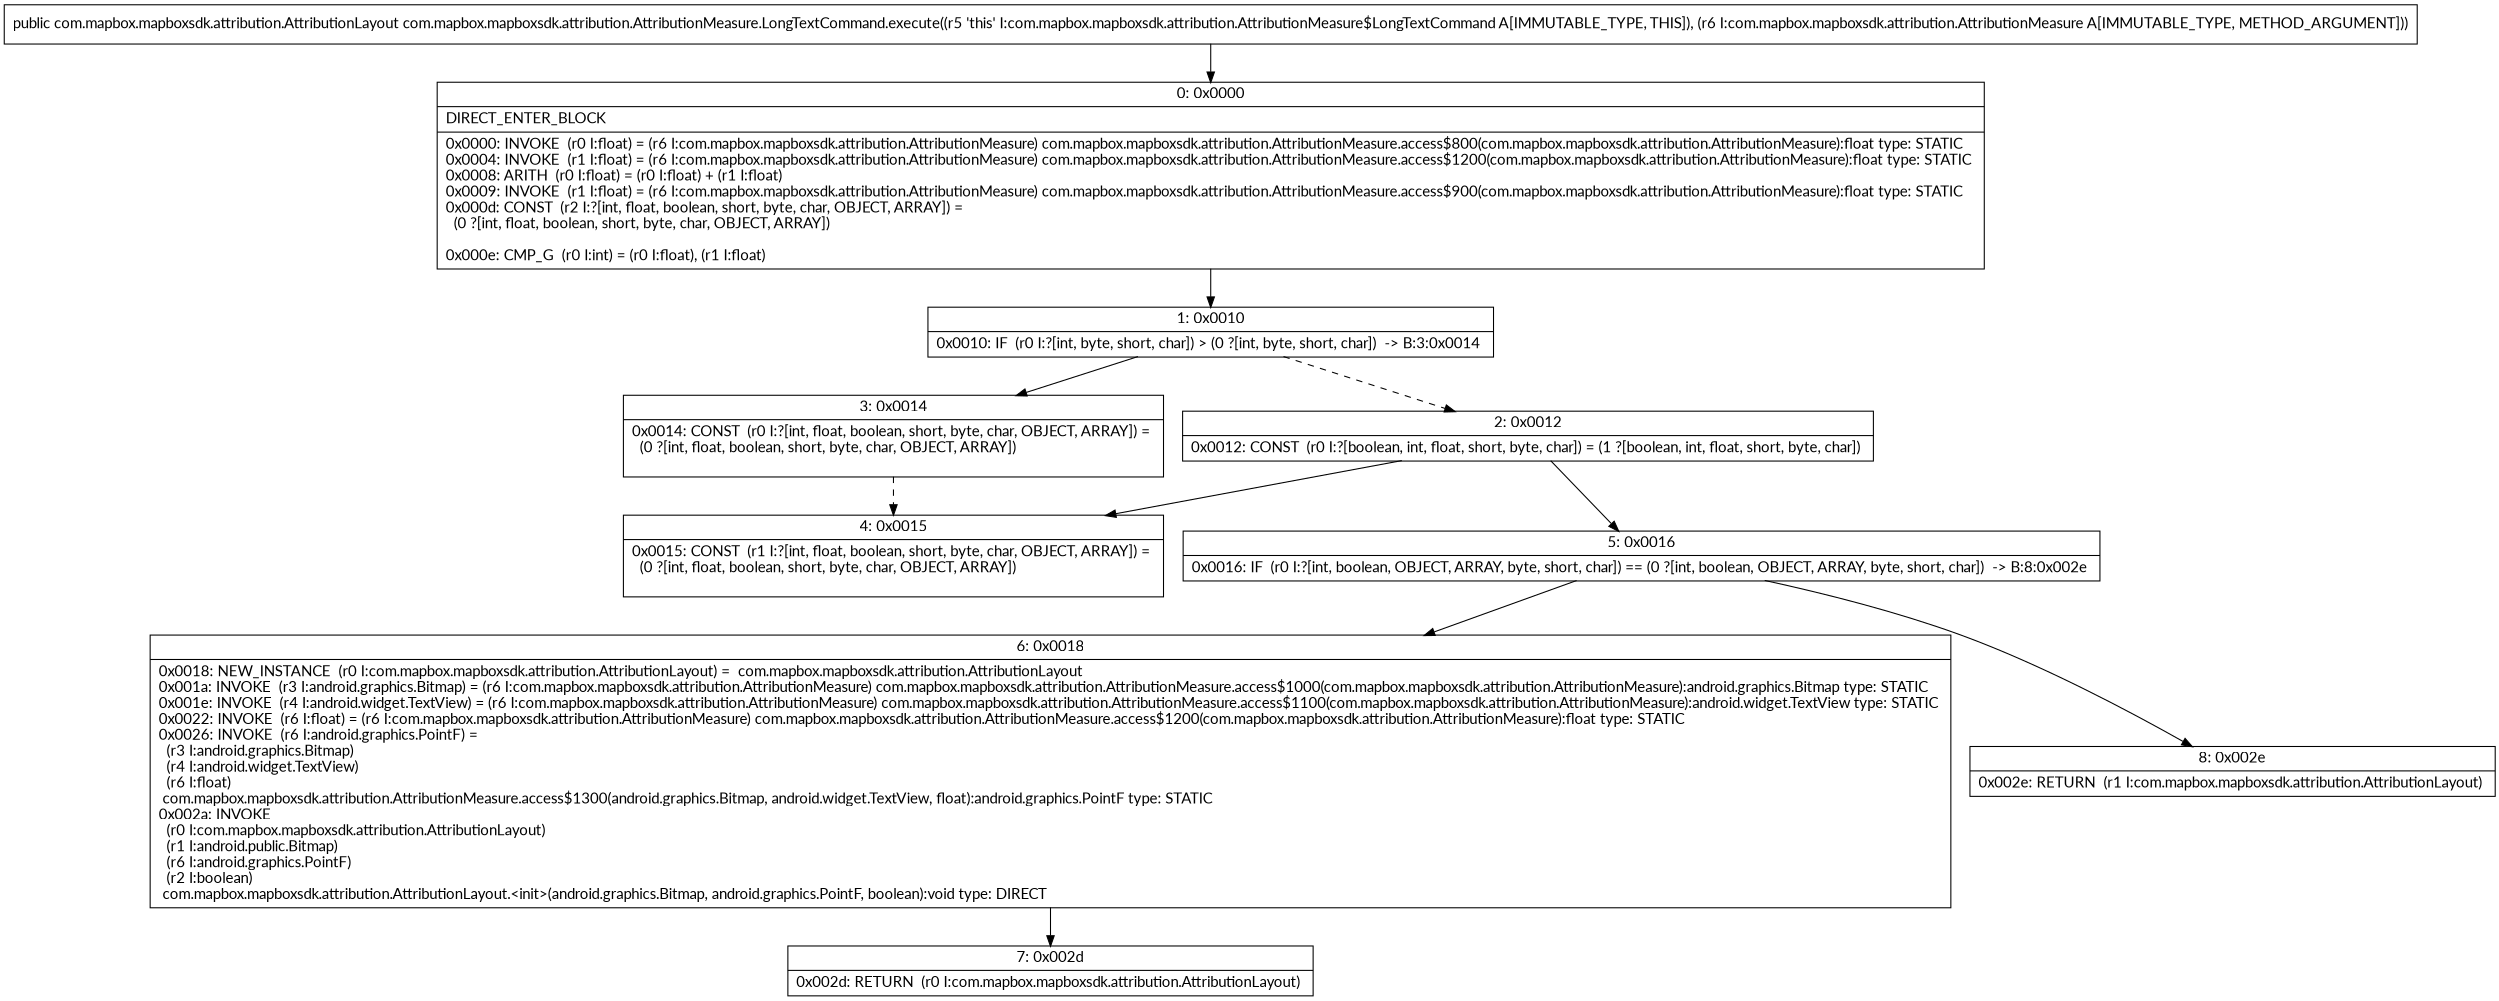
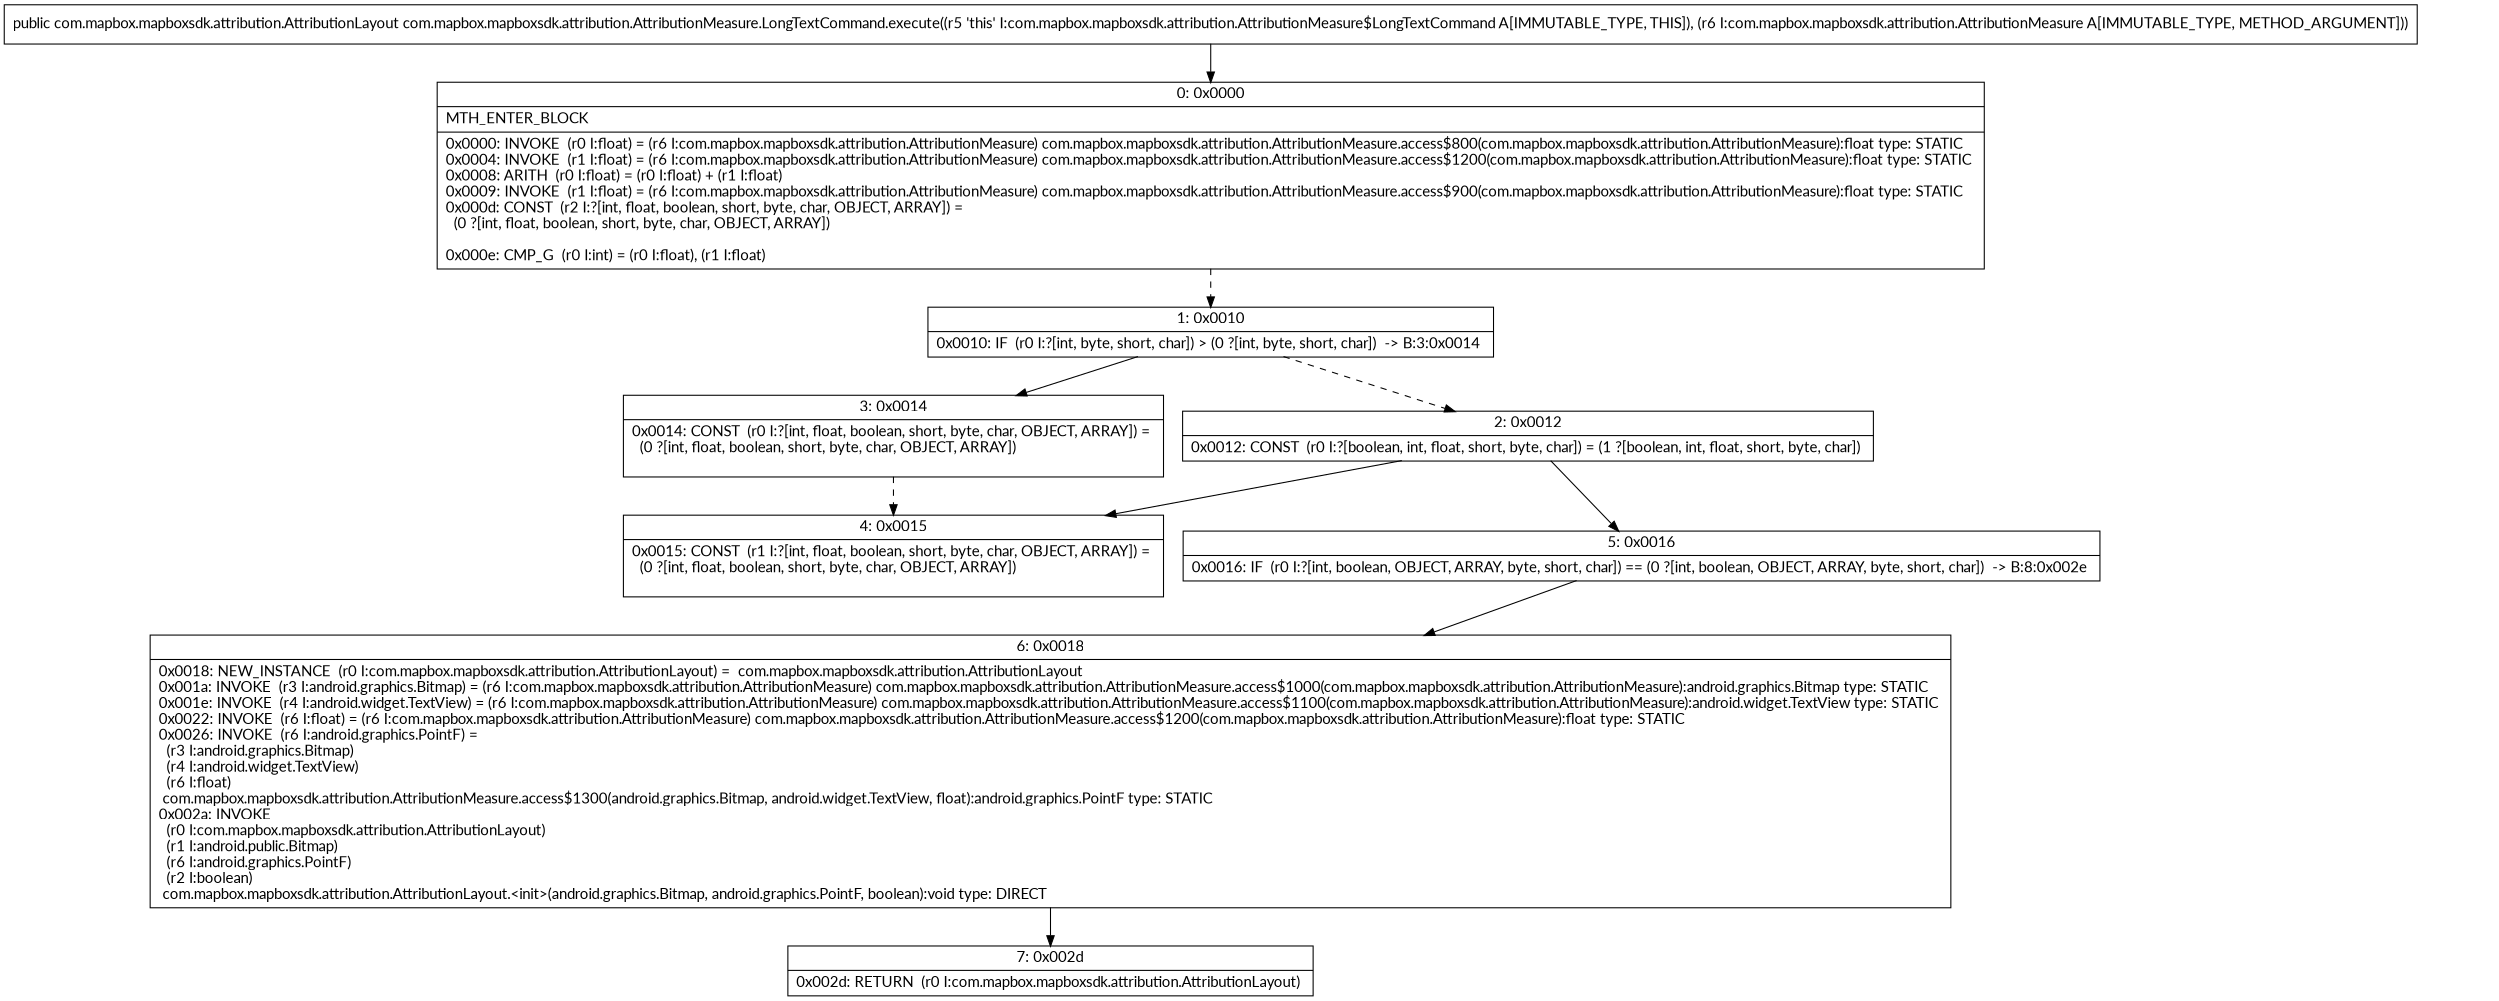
node "0: 0x0000": text "DIRECT_ENTER_BLOCK" -> "MTH_ENTER_BLOCK"
edge "0: 0x0000" -> "1: 0x0010": style solid -> dashed
node "8: 0x002e": removed
